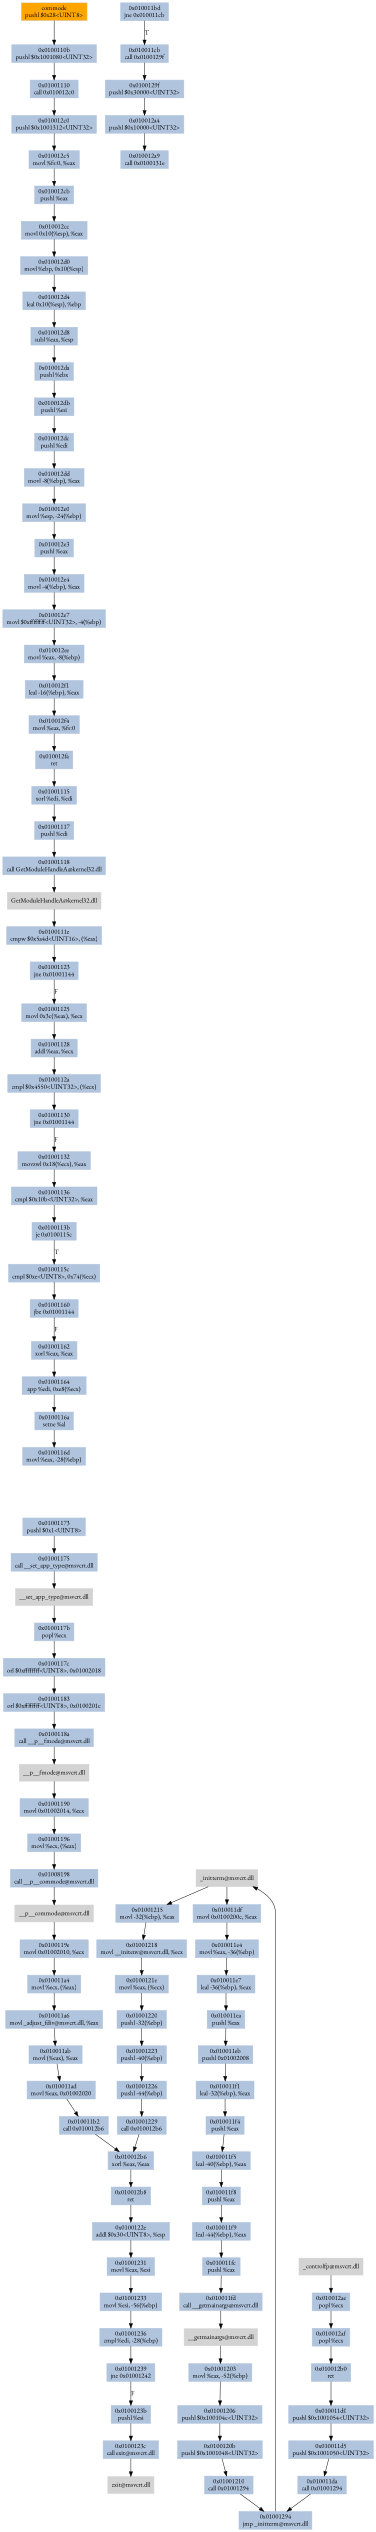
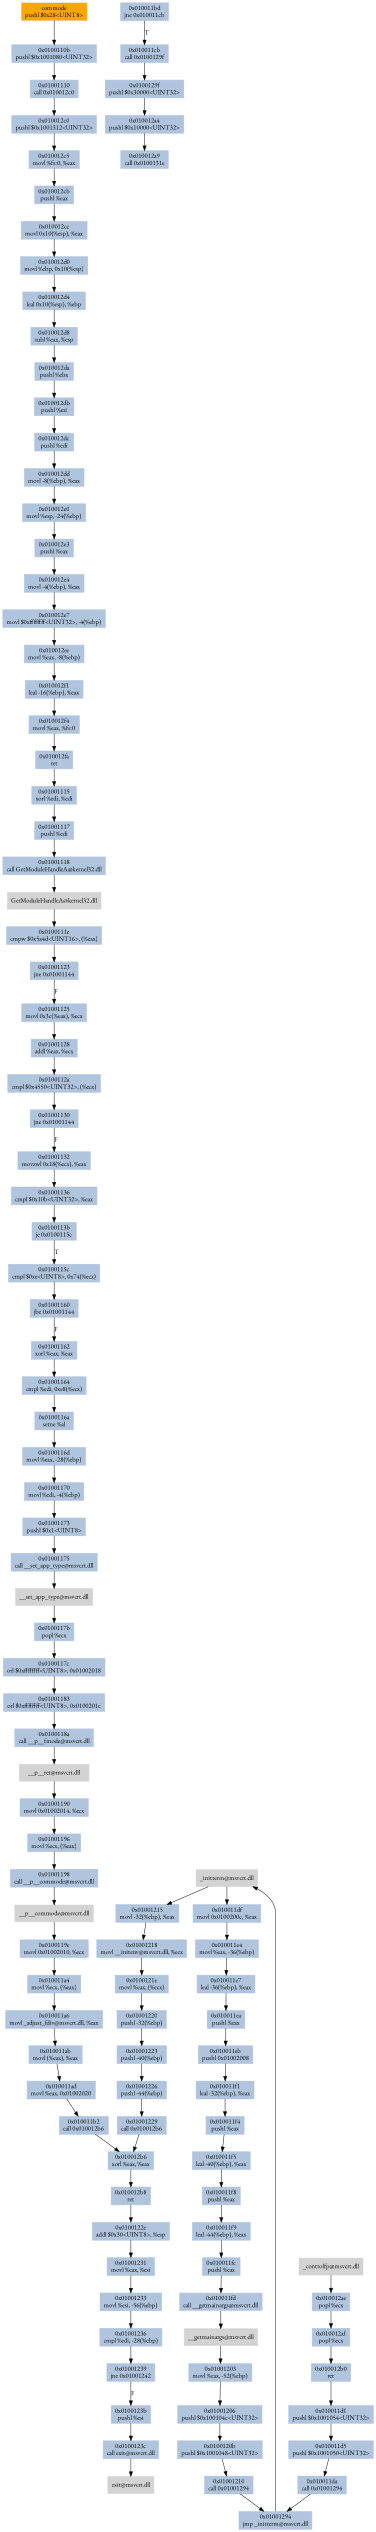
node "0x01001164 app %edi, 0xe8(%ecx)": label "0x01001164 app %edi, 0xe8(%ecx)" -> "0x01001164 cmpl %edi, 0xe8(%ecx)"
node "0x01001170 movl %edi, -4(%ebp)": added
node "__p__fmode@msvcrt.dll": label "__p__fmode@msvcrt.dll" -> "__p__ret@msvcrt.dll"
node "0x01008198 call __p__commode@msvcrt.dll": label "0x01008198 call __p__commode@msvcrt.dll" -> "0x01001198 call __p__commode@msvcrt.dll"
